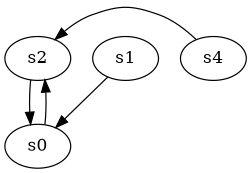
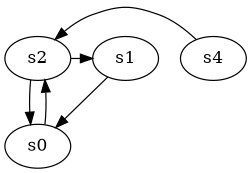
edge "s2" -> "s1": added
